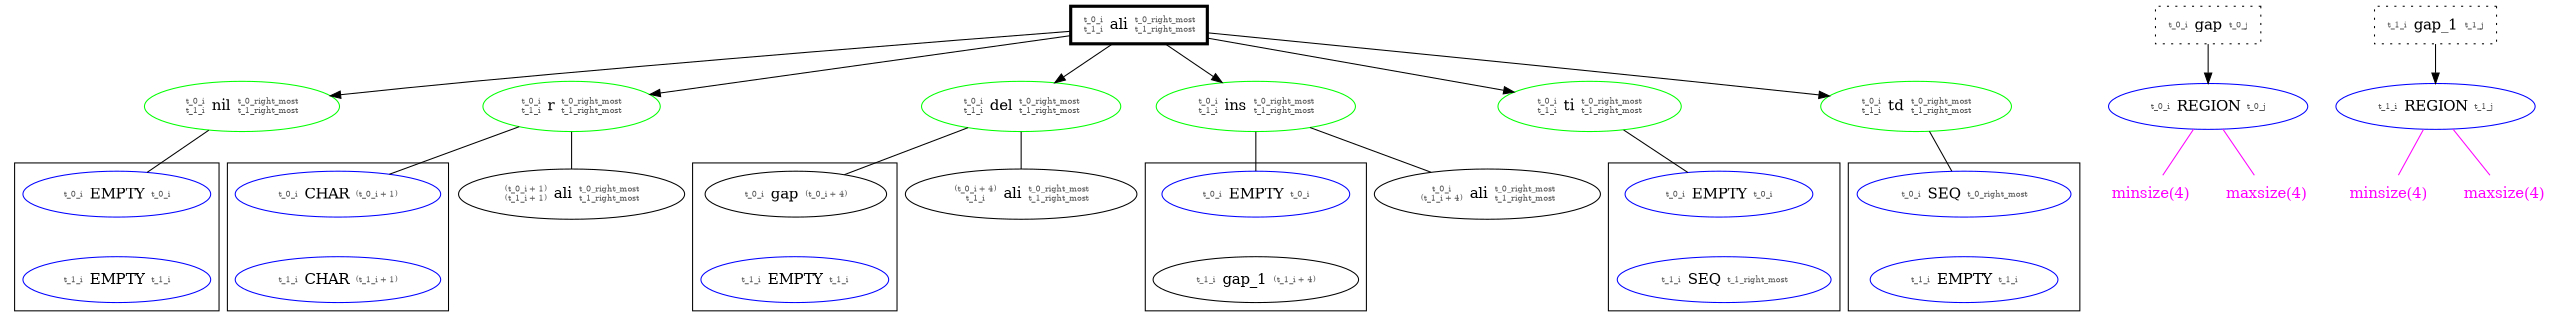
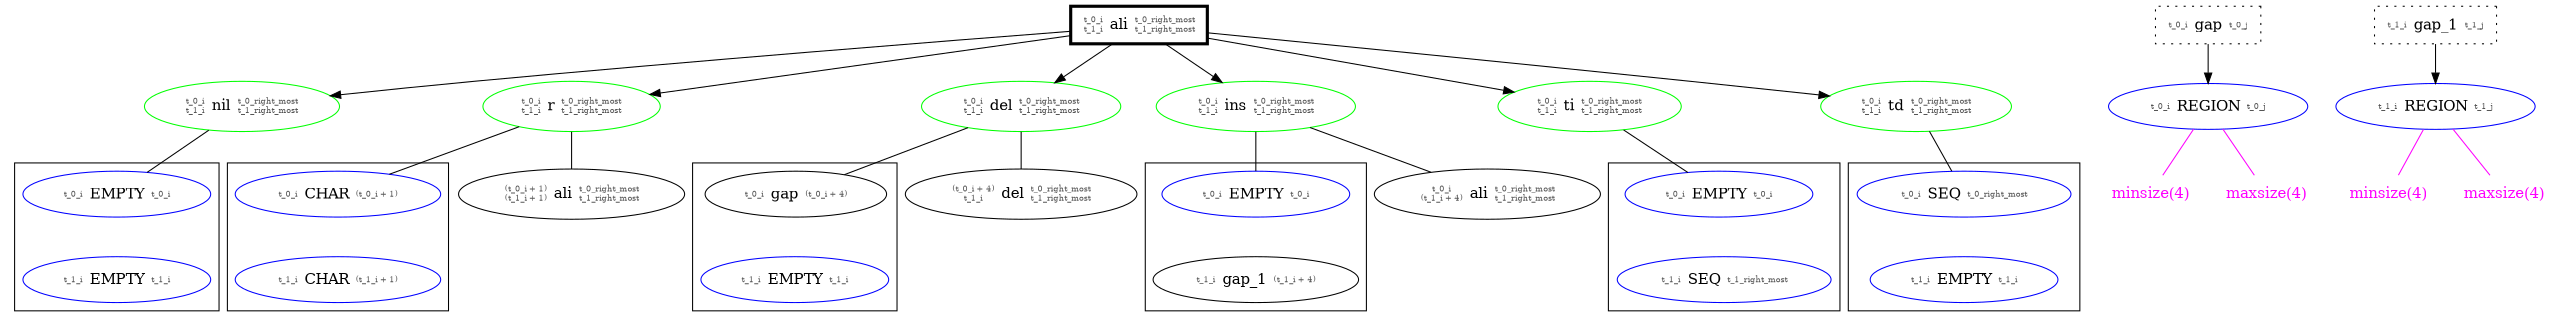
node "(t_0_i + 4)": text "ali" -> "del"
